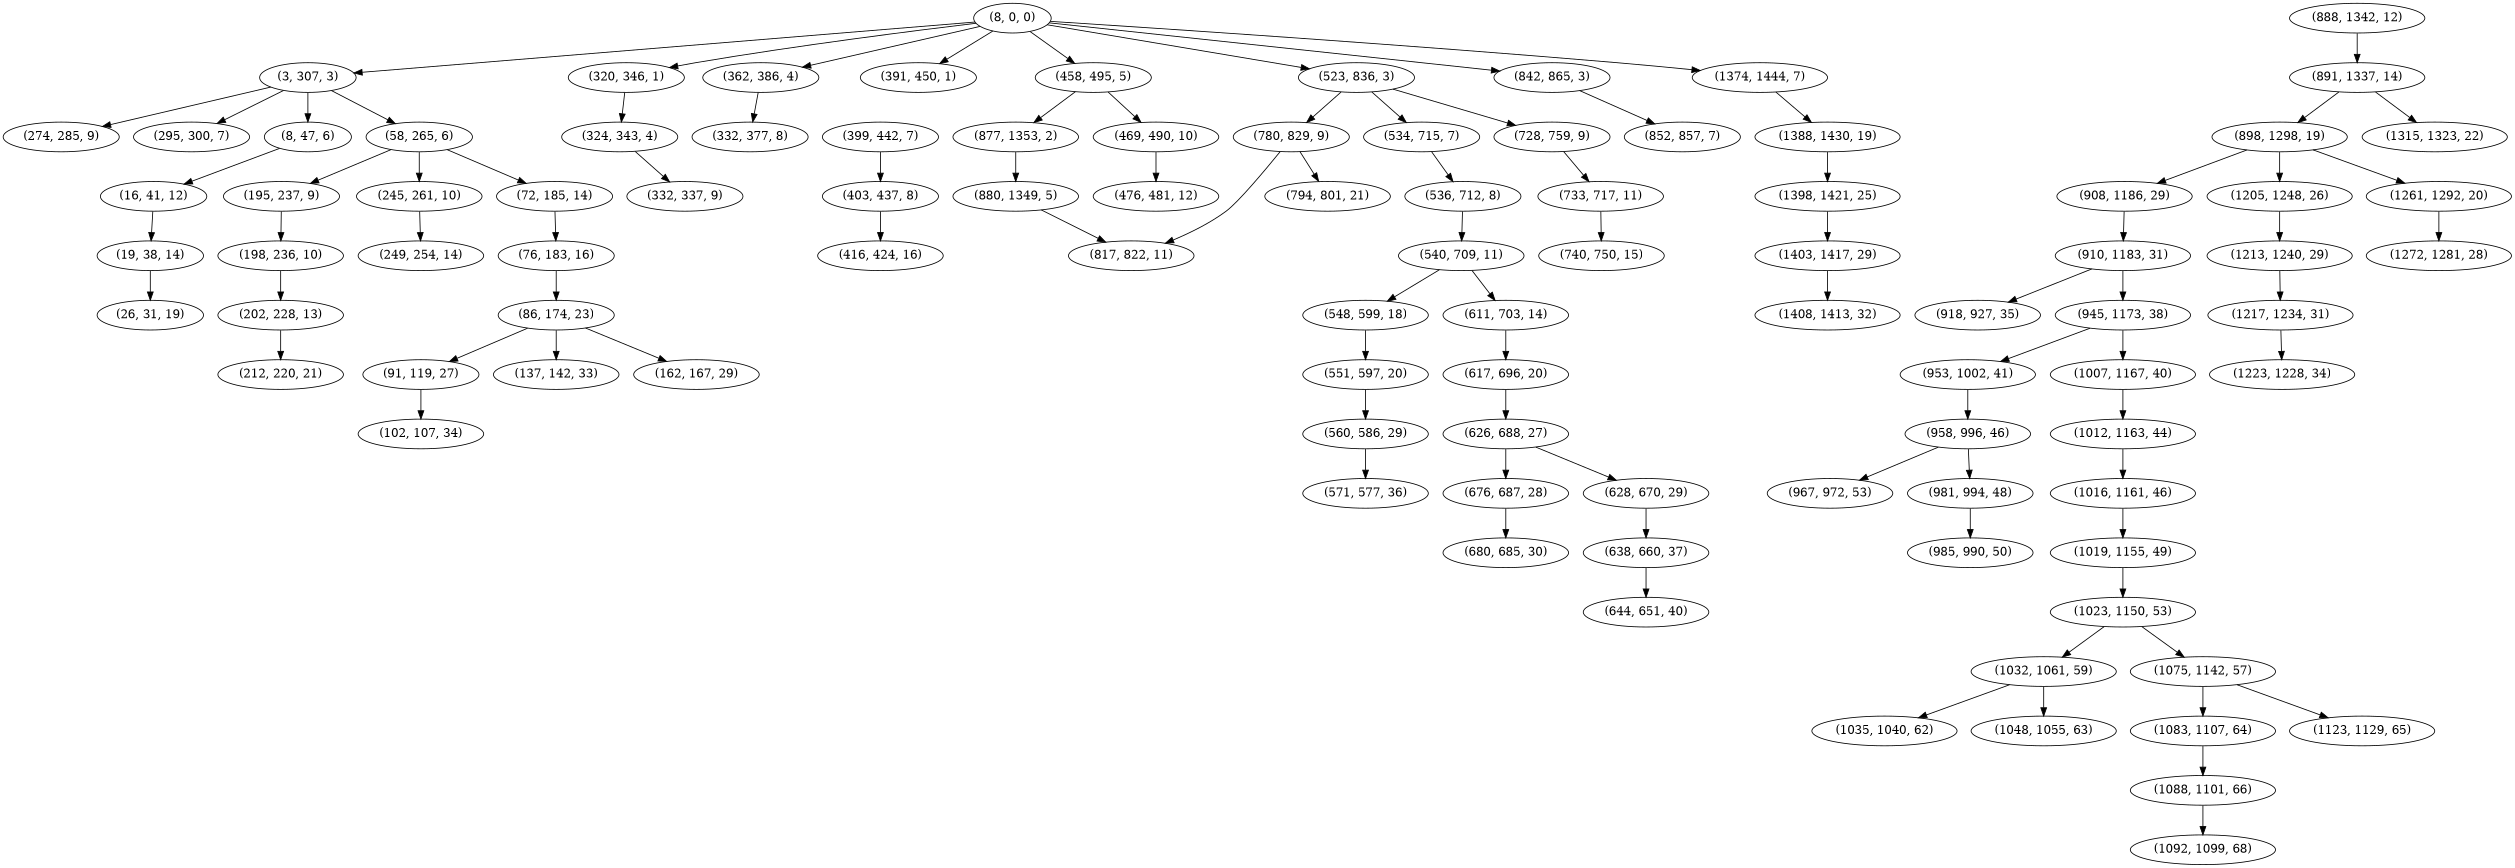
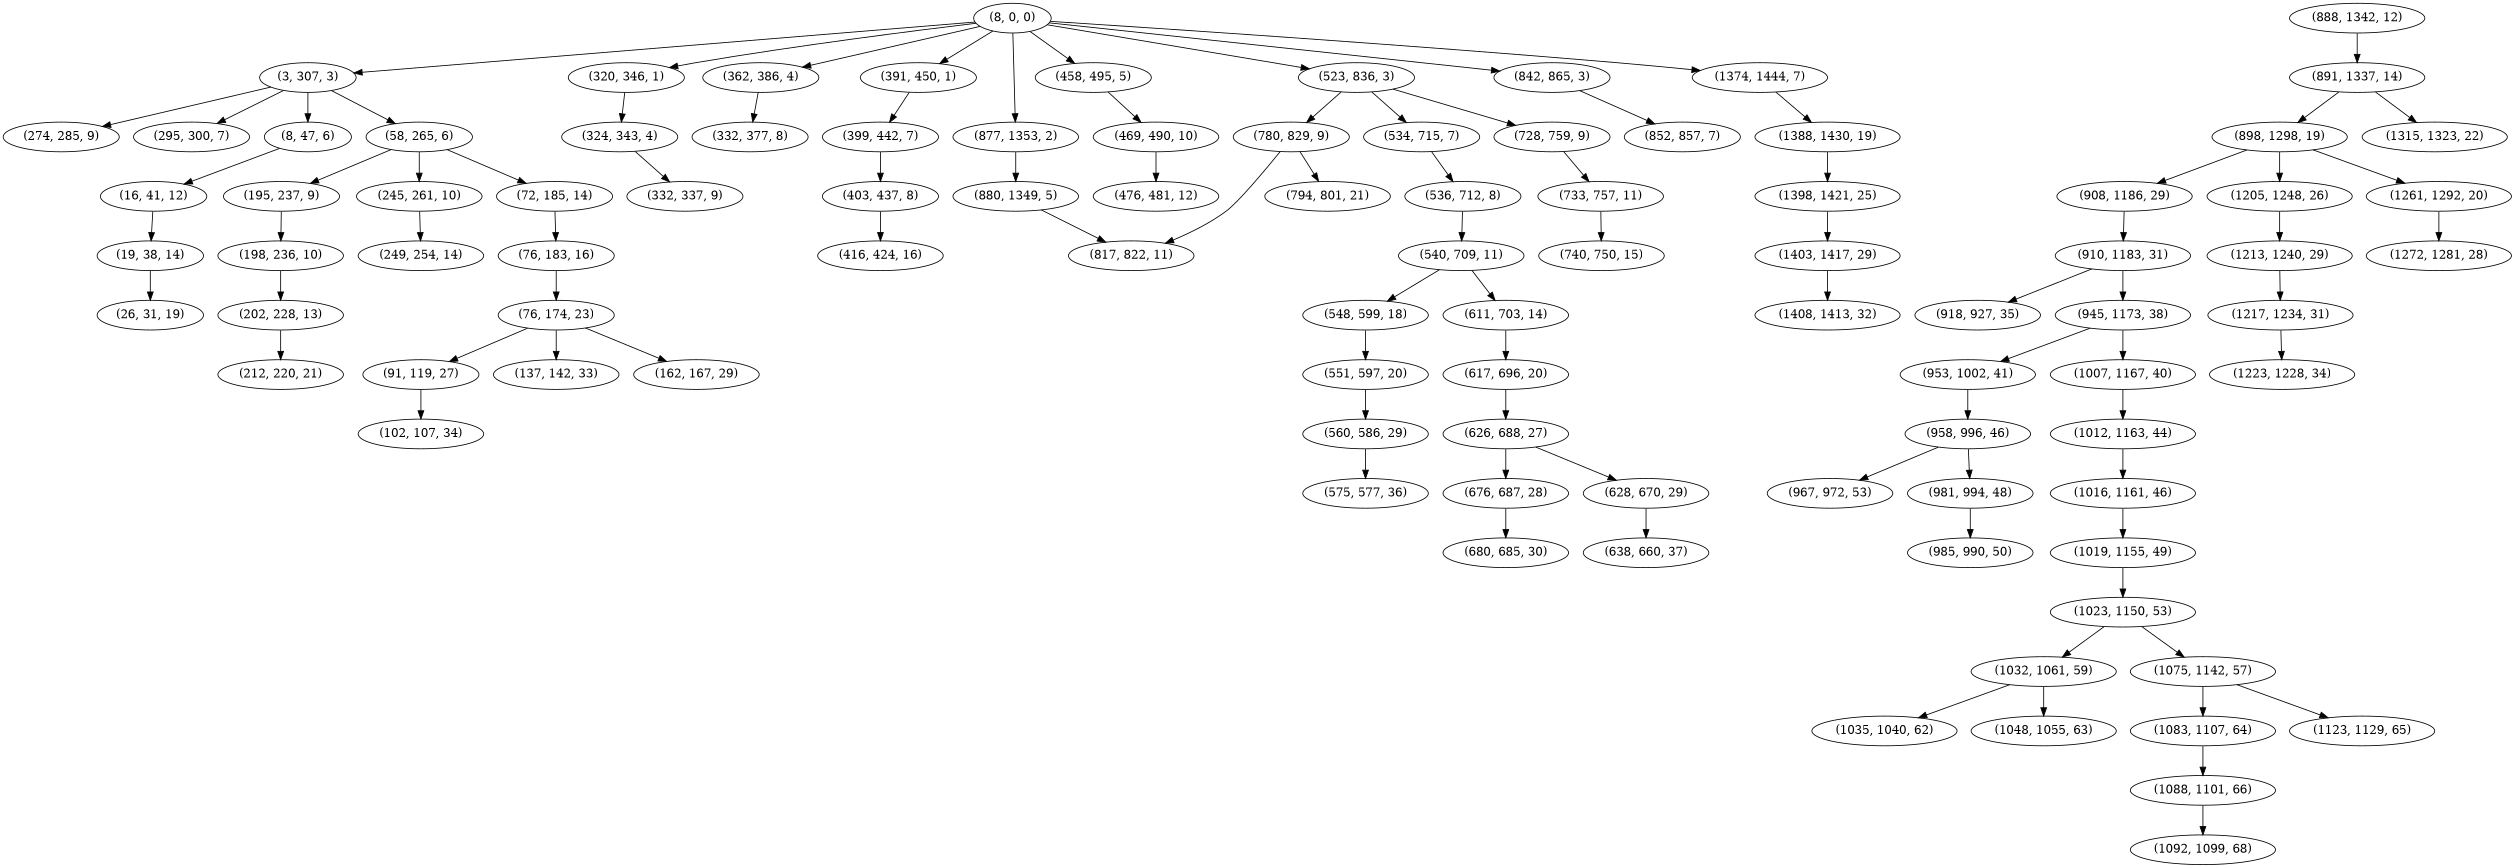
edge "(391, 450, 1)" -> "(399, 442, 7)": added
edge "(458, 495, 5)" -> "(877, 1353, 2)": now "(8, 0, 0)" -> "(877, 1353, 2)"
node "(733, 717, 11)": label "(733, 717, 11)" -> "(733, 757, 11)"
node "(86, 174, 23)": label "(86, 174, 23)" -> "(76, 174, 23)"
node "(571, 577, 36)": label "(571, 577, 36)" -> "(575, 577, 36)"
node "(644, 651, 40)": removed
